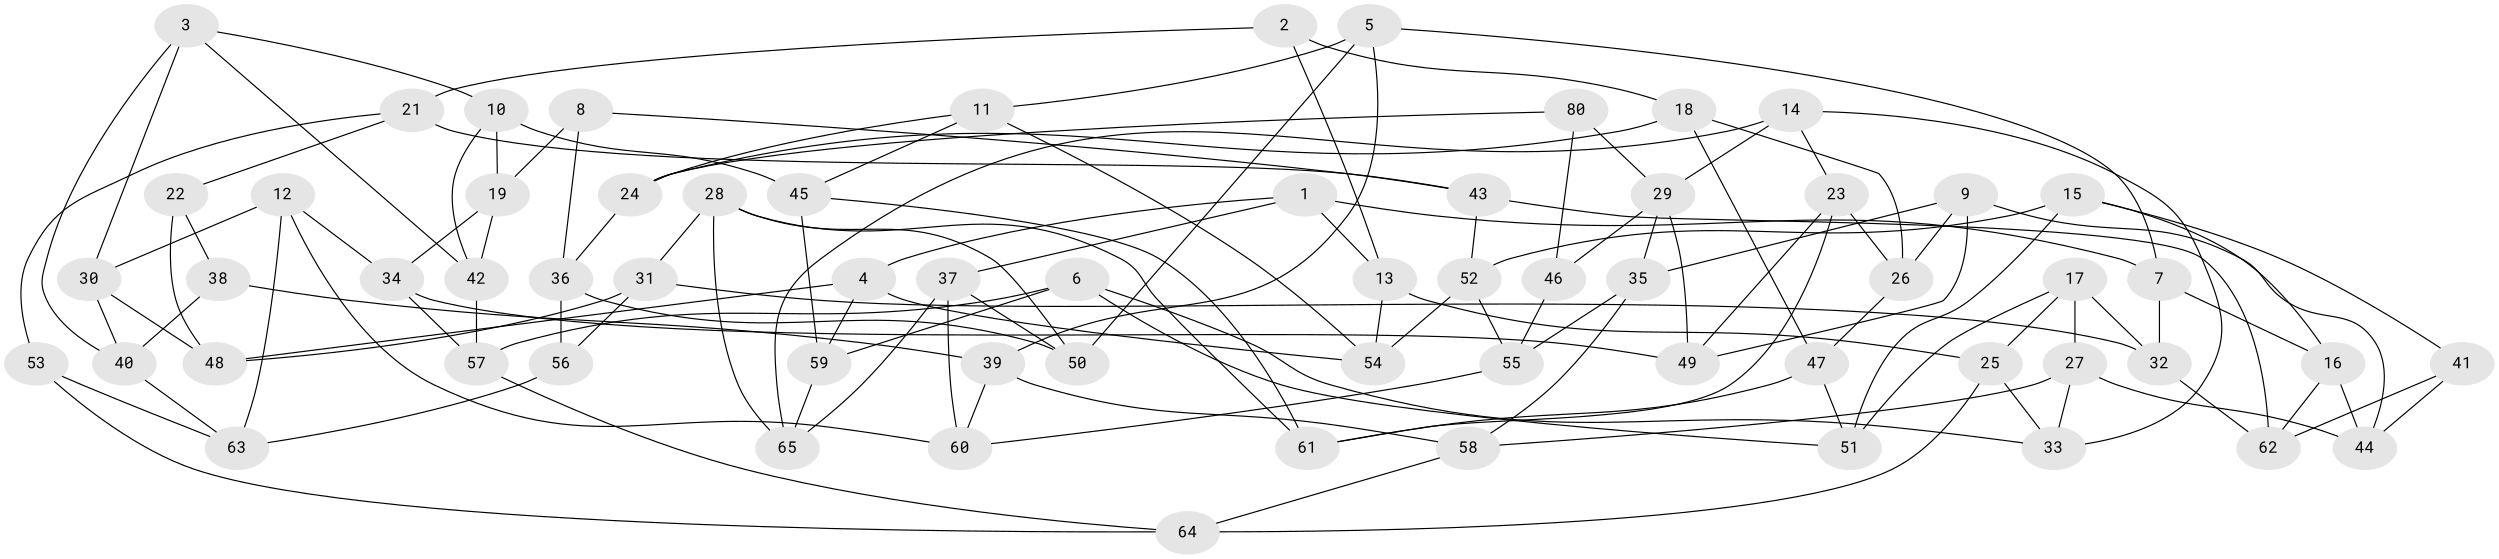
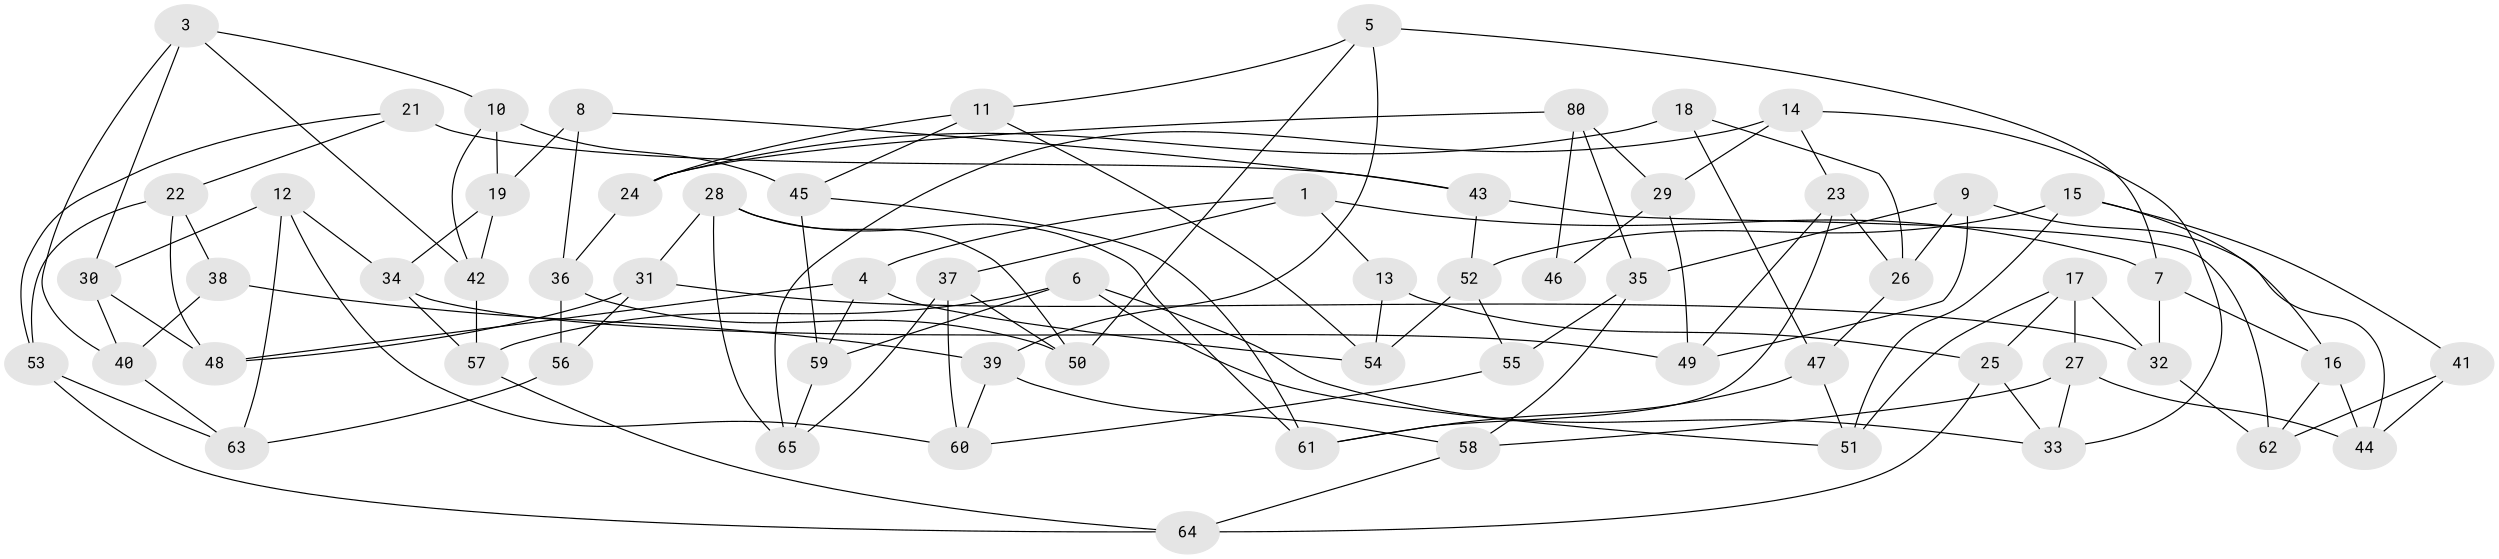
node "2": removed
edge "29" -- "35": now "80" -- "35"
edge "22" -- "53": added
edge "46" -- "55": removed
